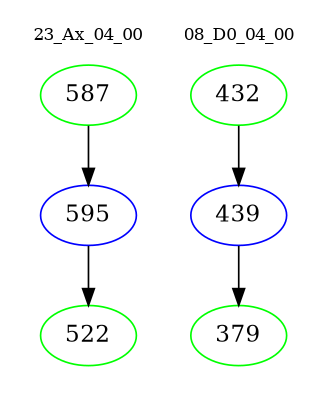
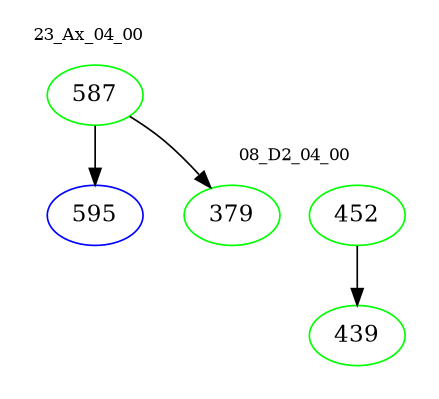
cluster "08_D0_04_00": label "08_D0_04_00" -> "08_D2_04_00"
node "432": label "432" -> "452"
node "439": color blue -> green
edge "439" -> "379": now "587" -> "379"
node "522": removed
